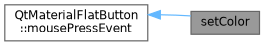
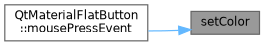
edge "setColor" -> "QtMaterialFlatButton ::mousePressEvent": reversed
